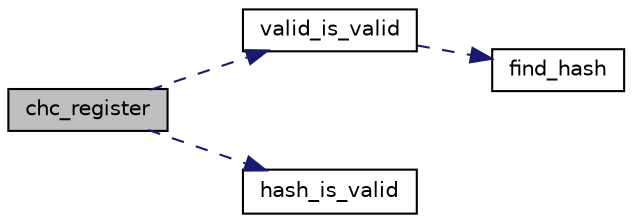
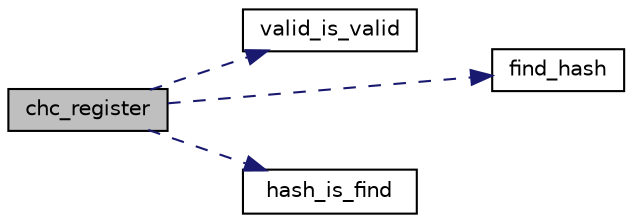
edge "valid_is_valid" -> "find_hash": now "chc_register" -> "find_hash"
node "hash_is_valid": label "hash_is_valid" -> "hash_is_find"
